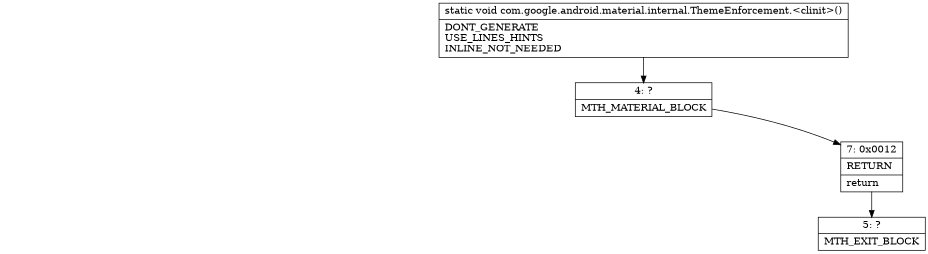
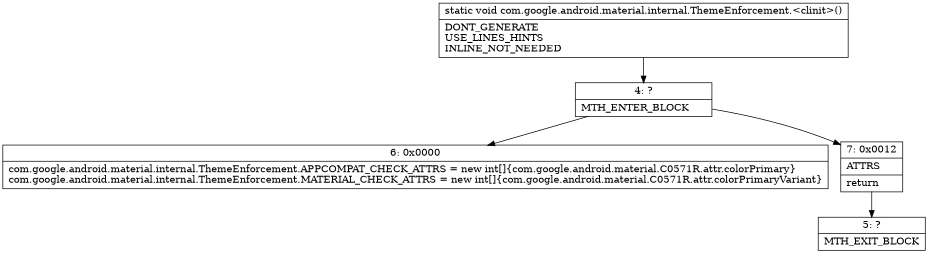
node "4: ?": text "MTH_MATERIAL_BLOCK" -> "MTH_ENTER_BLOCK"
node "7: 0x0012": text "RETURN" -> "ATTRS"
node "6: 0x0000": added
